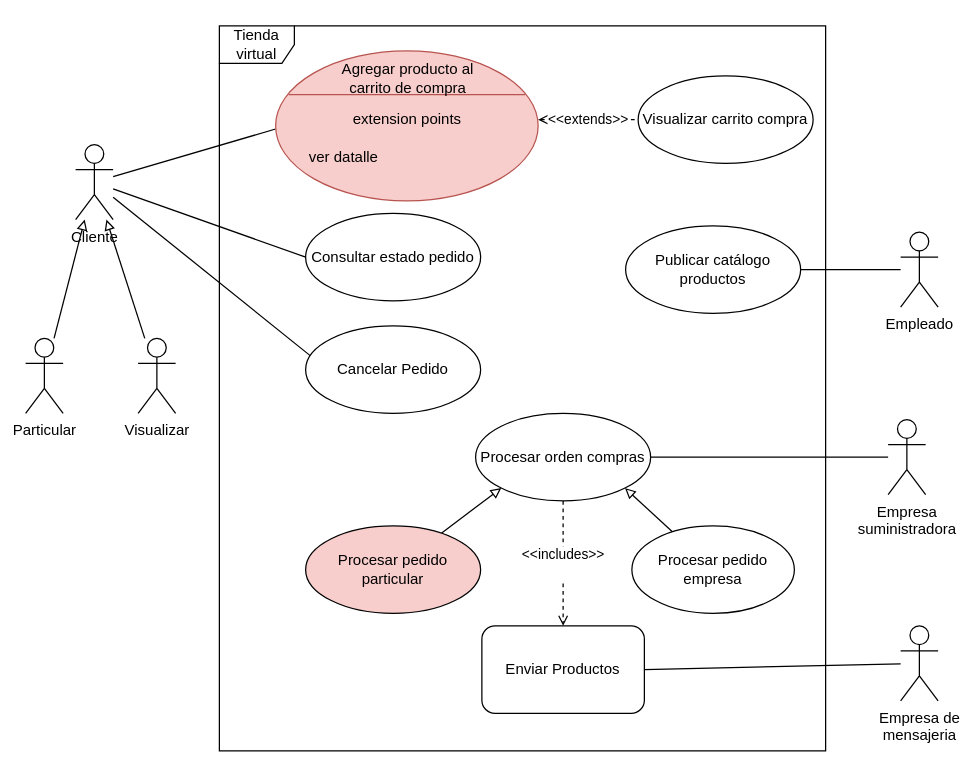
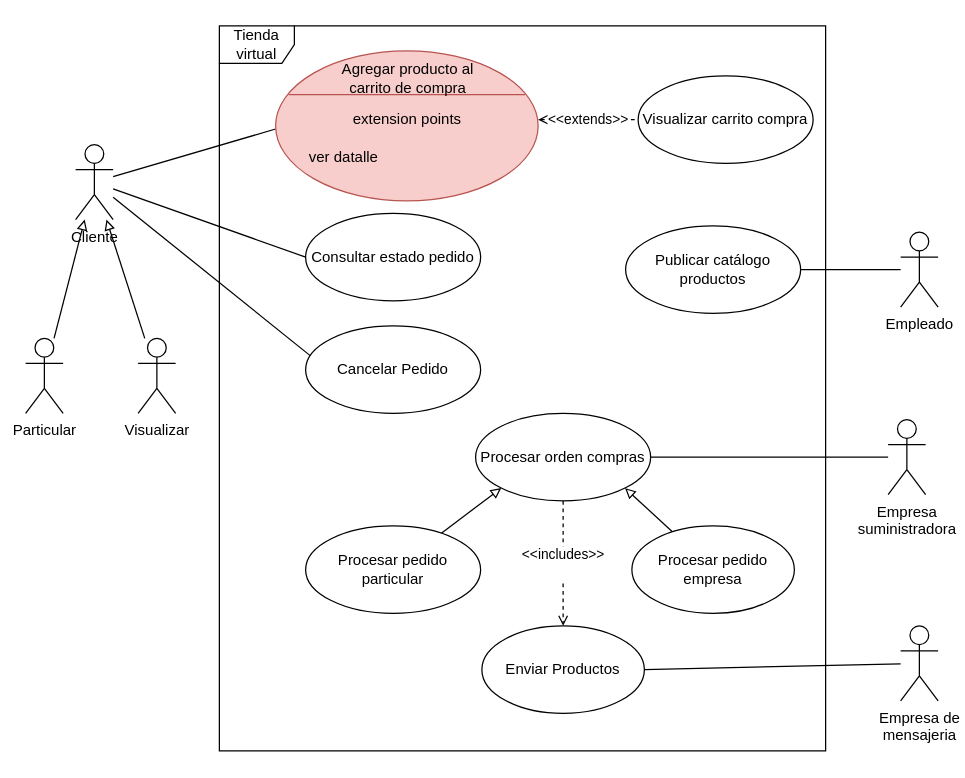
node "Procesar pedido particular": fillcolor #f8cecc -> #ffffff
node "Enviar Productos": shape rounded rectangle -> ellipse
